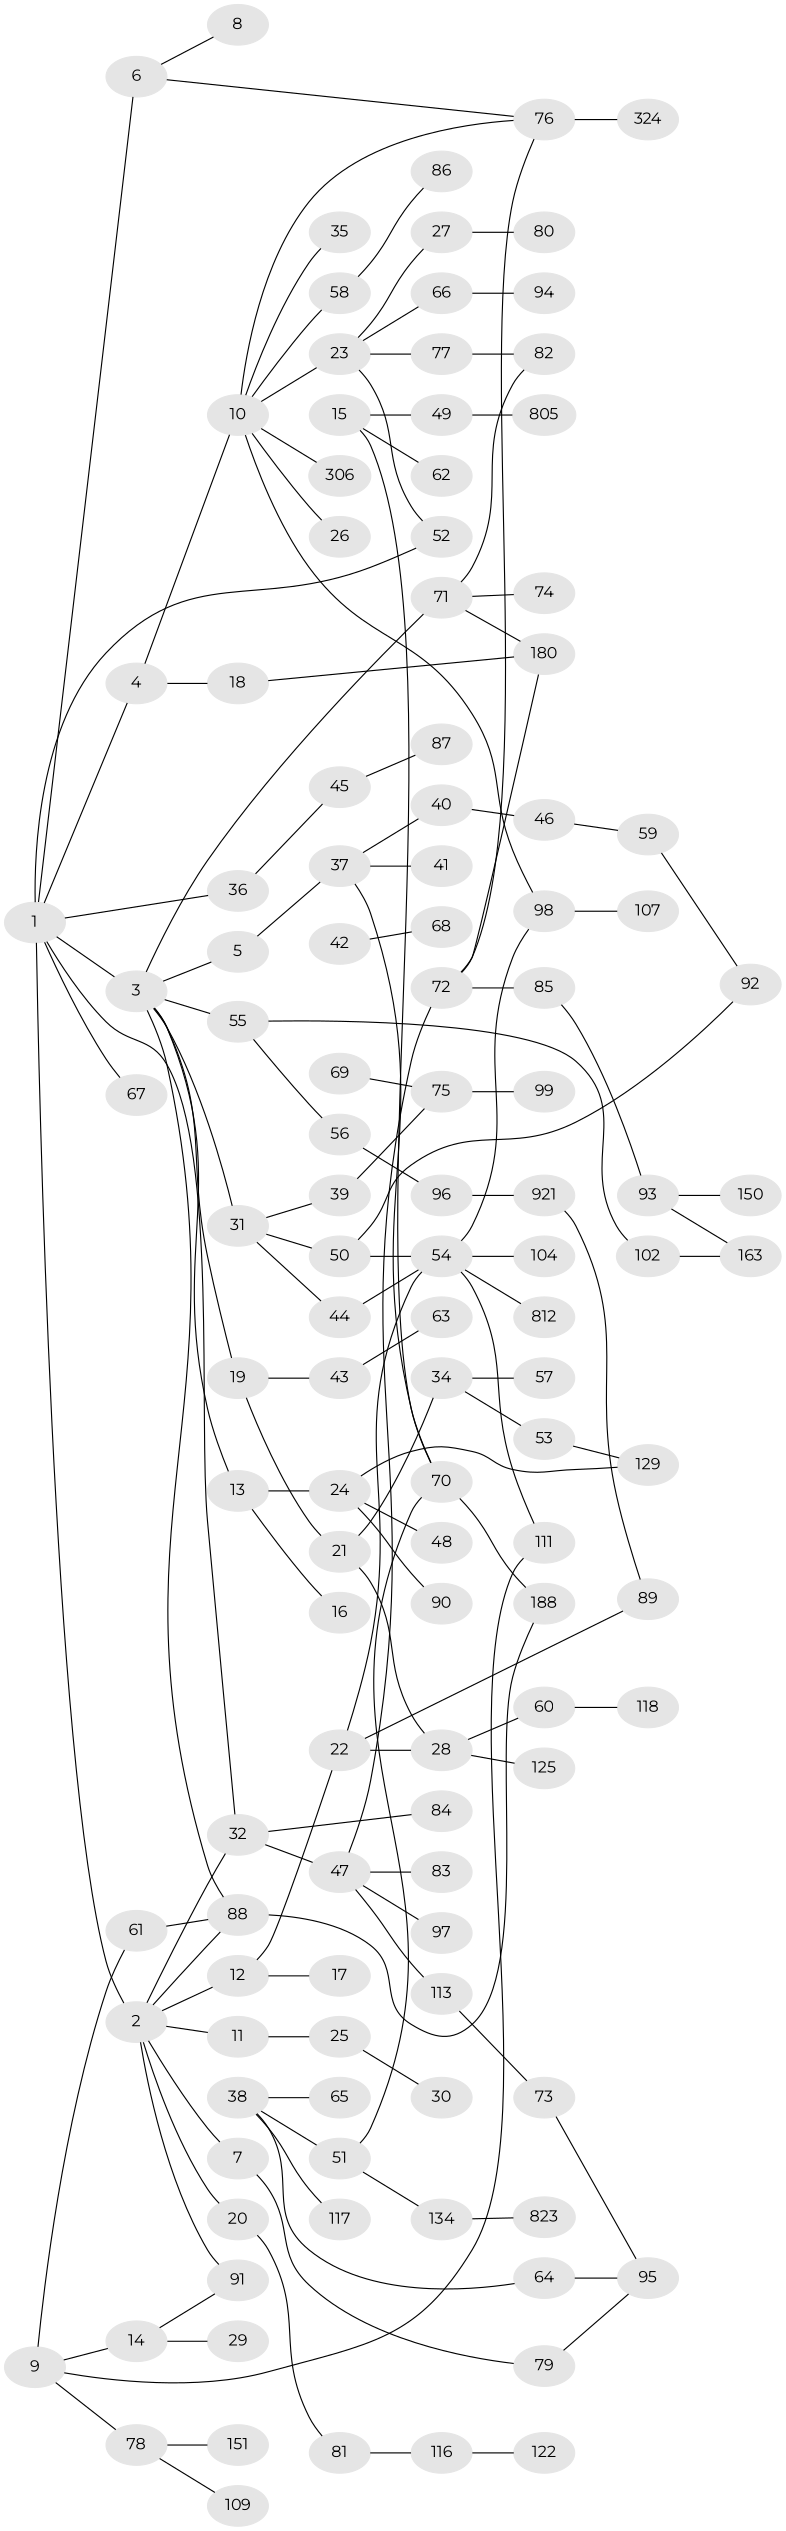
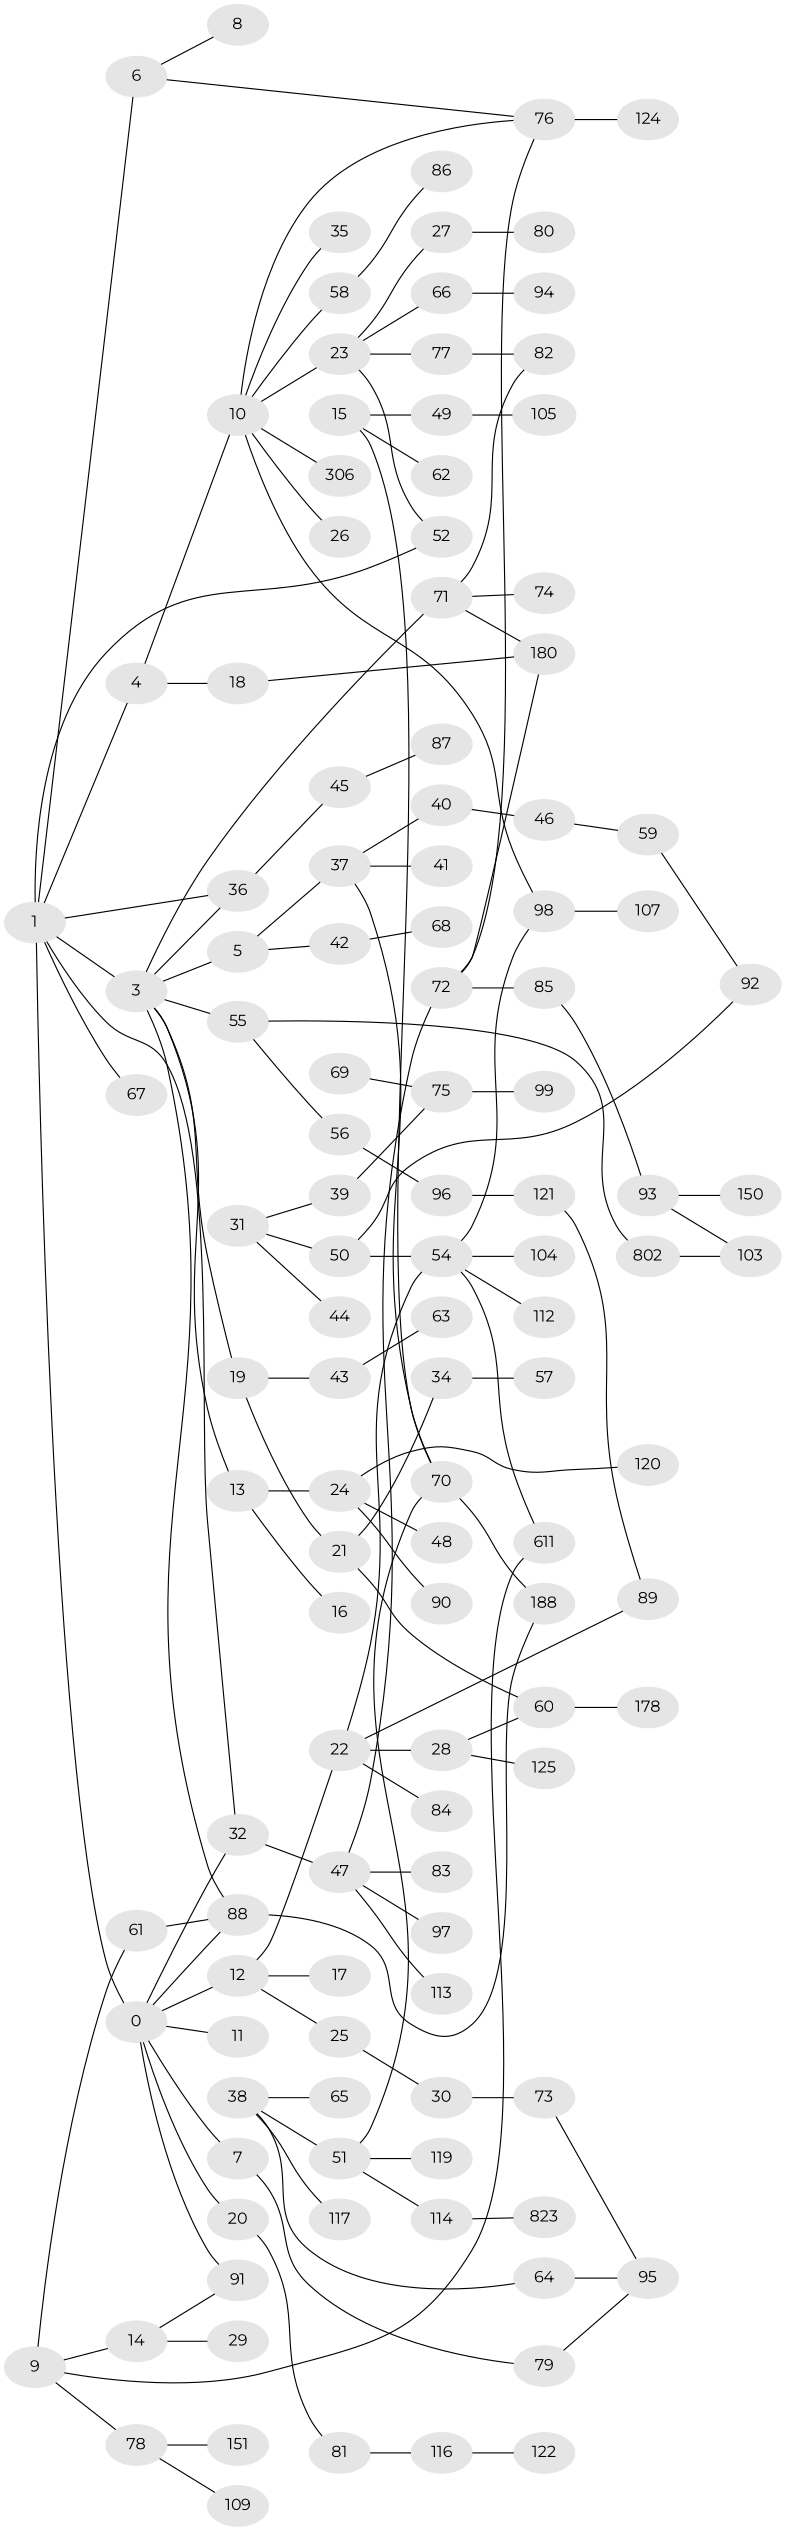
node "324": label "324" -> "124"
node "805": label "805" -> "105"
edge "42" -- "5": added
edge "3" -- "31": now "3" -- "36"
node "921": label "921" -> "121"
node "102": label "102" -> "802"
node "163": label "163" -> "103"
edge "54" -- "44": removed
node "812": label "812" -> "112"
node "53": removed
node "129": label "129" -> "120"
node "111": label "111" -> "611"
edge "21" -- "28": now "21" -- "60"
node "118": label "118" -> "178"
edge "84" -- "32": now "84" -- "22"
node "2": label "2" -> "0"
edge "11" -- "25": now "12" -- "25"
edge "113" -- "73": now "30" -- "73"
node "119": added
node "134": label "134" -> "114"
